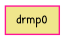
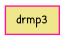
node "drmp0": label "drmp0" -> "drmp3"
